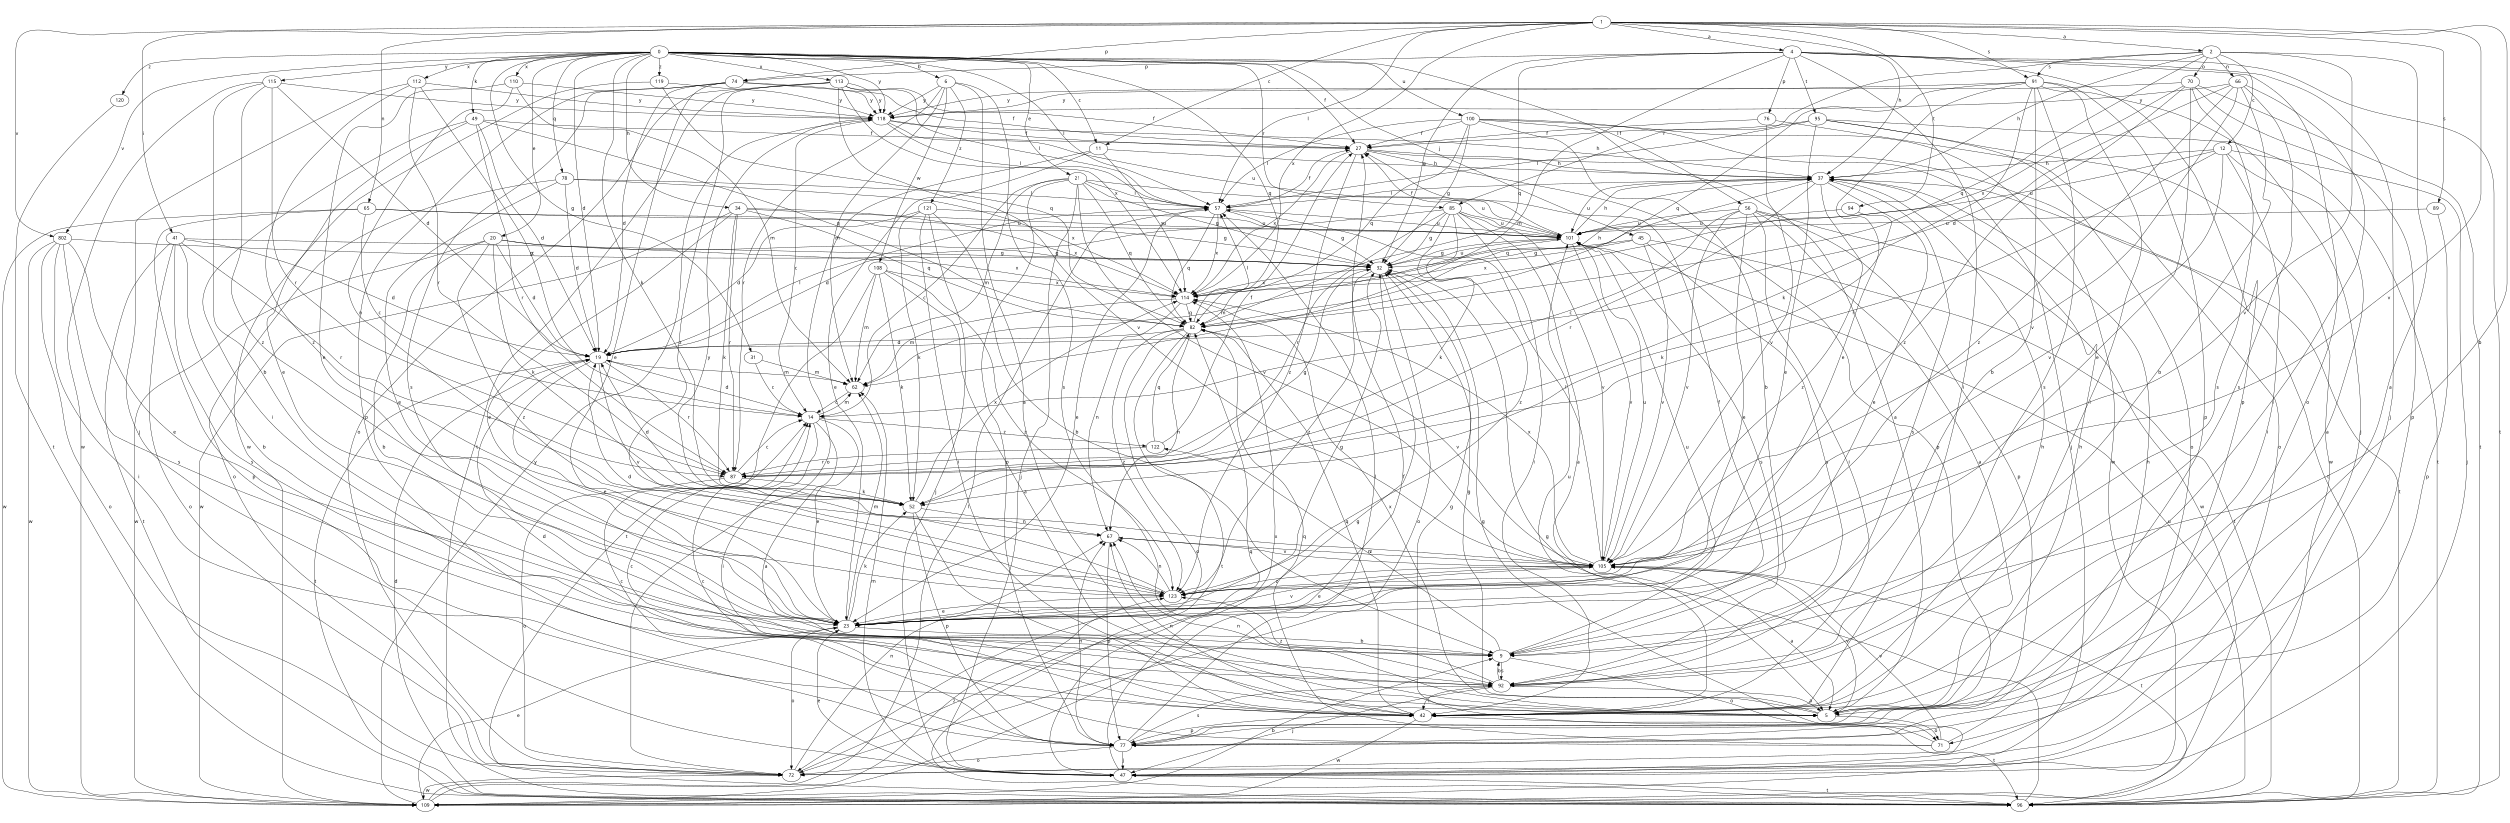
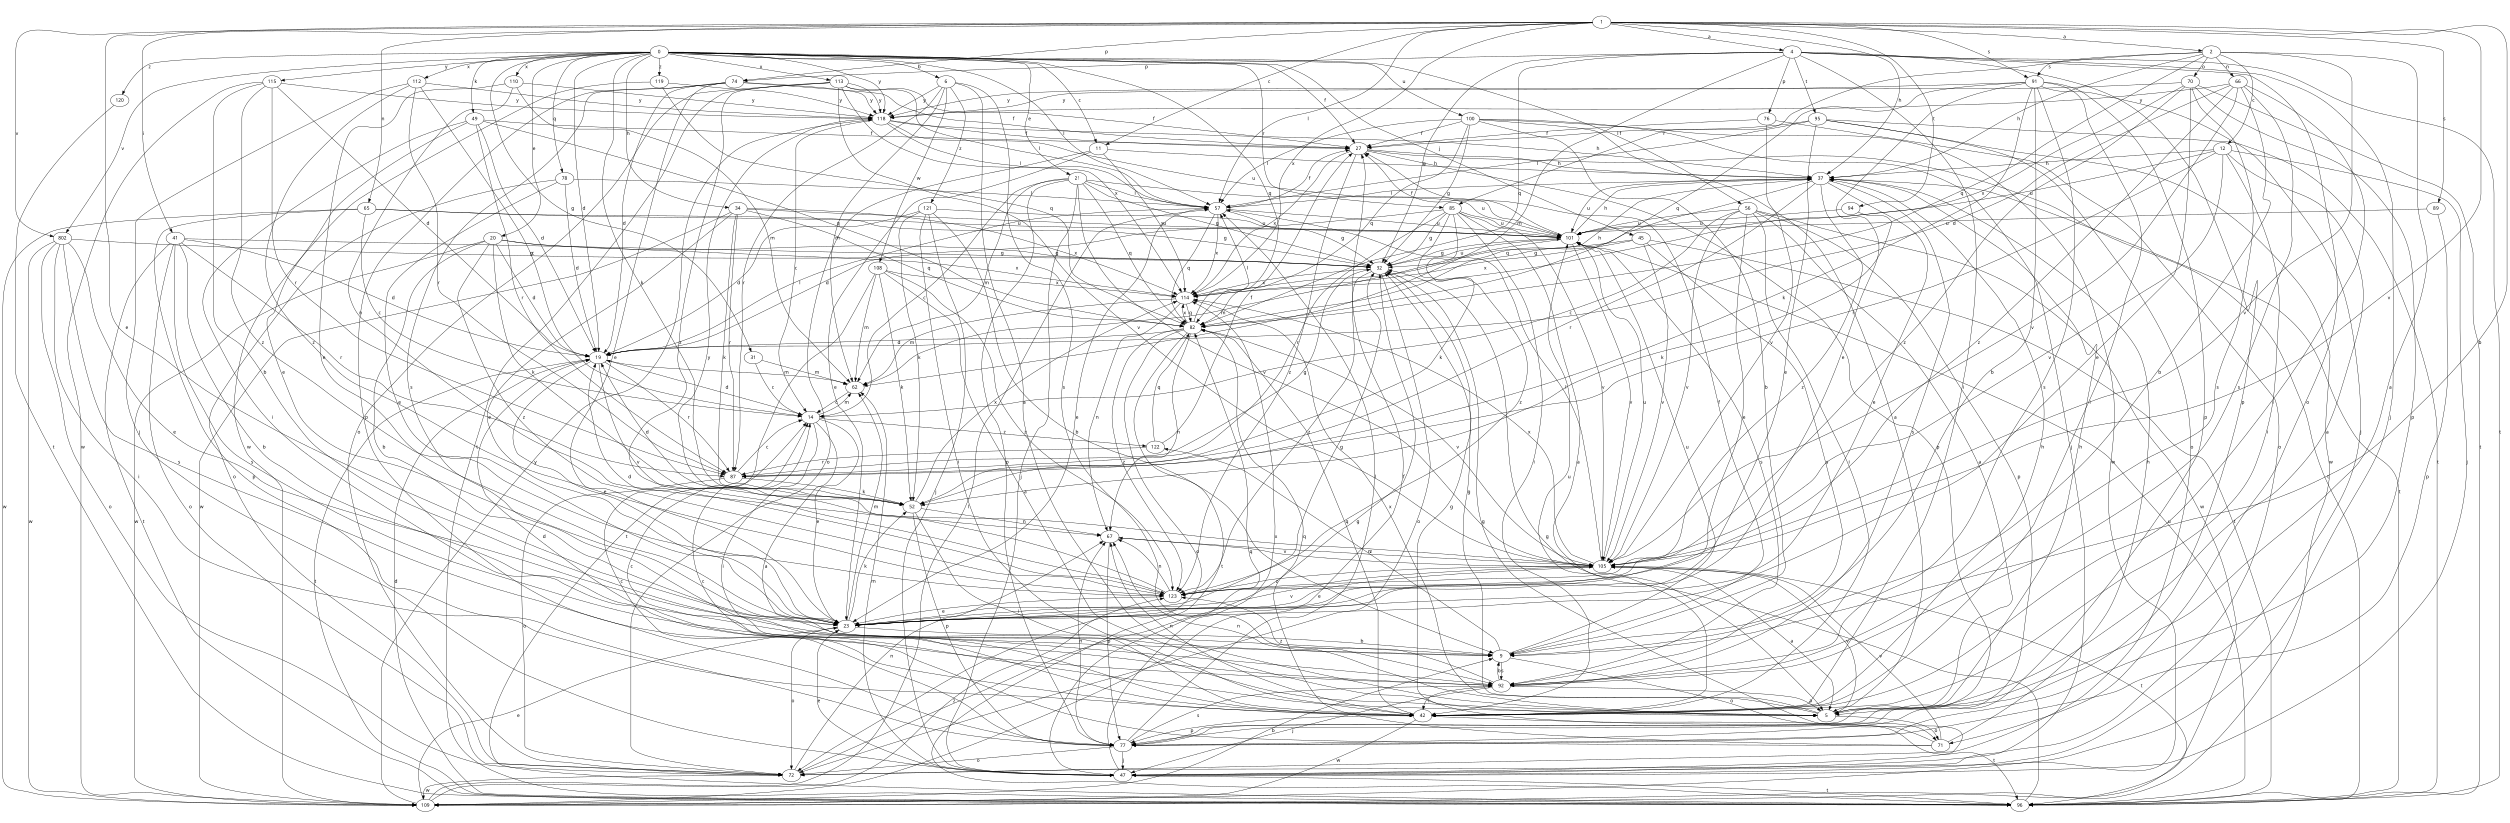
edge "1" -> "23": added, label "e"
edge "78" -> "114": now "82" -> "114"
